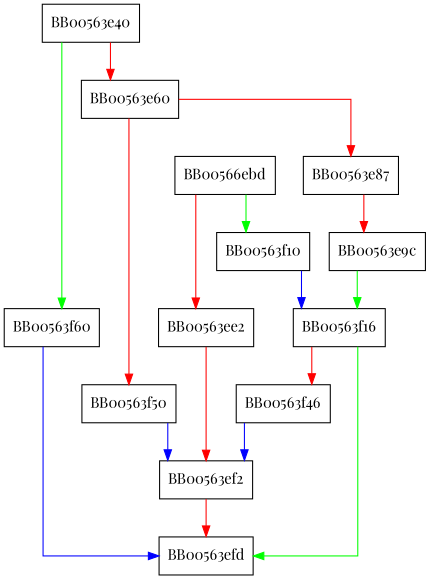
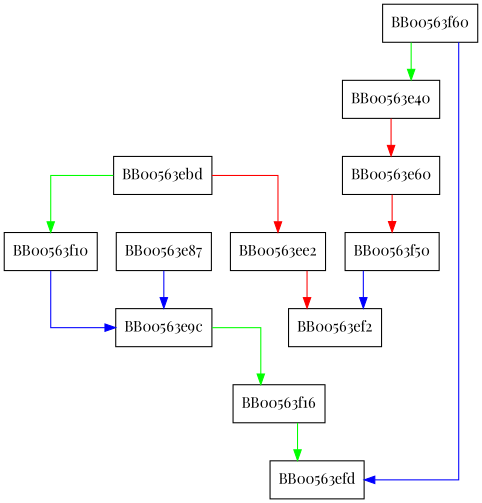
edge "BB00563e60" -> "BB00563e87": removed
edge "BB00563e40" -> "BB00563f60": reversed
node "BB00566ebd": label "BB00566ebd" -> "BB00563ebd"
edge "BB00563e87" -> "BB00563e9c": color red -> blue
edge "BB00563f10" -> "BB00563f16": now "BB00563f10" -> "BB00563e9c"
node "BB00563f46": removed
edge "BB00563ef2" -> "BB00563efd": removed
